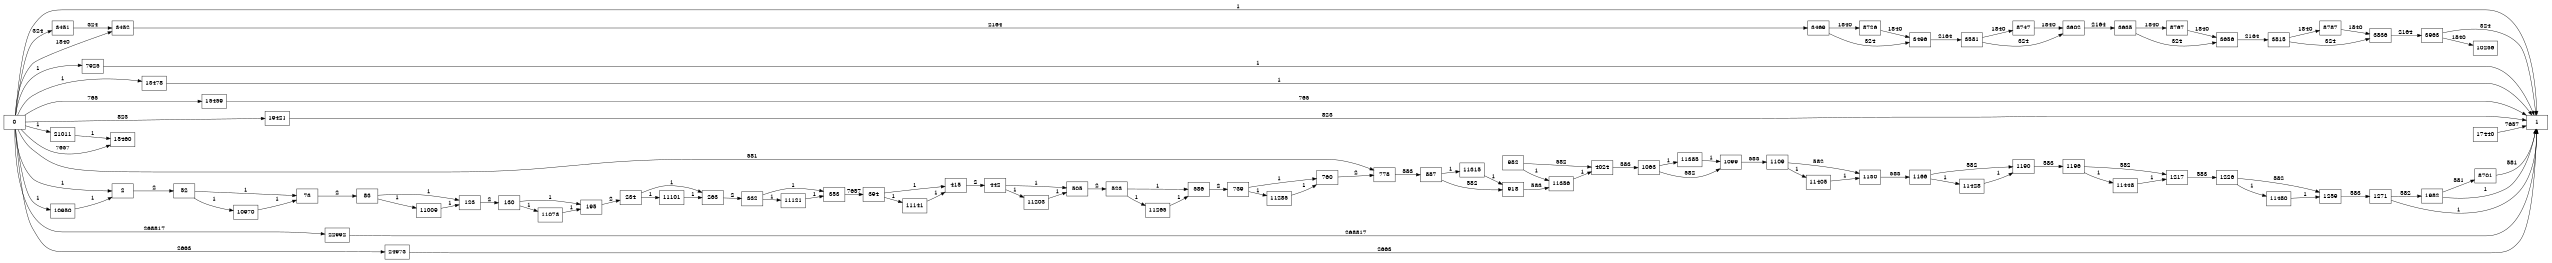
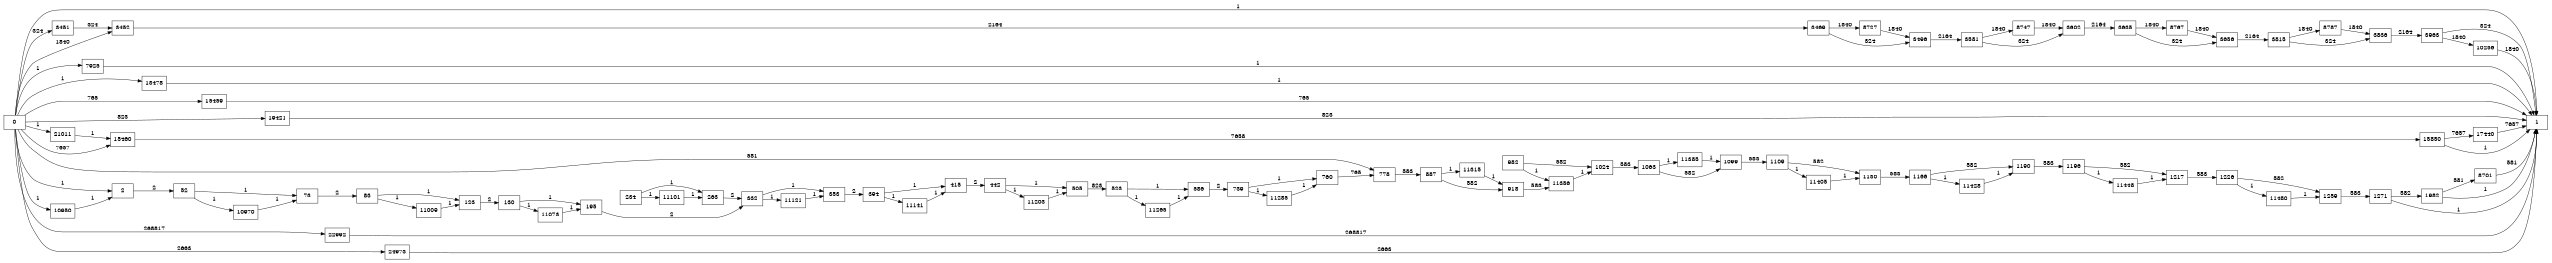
node "8726": label "8726" -> "8727"
edge "10256" -> "1": added, label "1840"
node "15850": added
node "4024": label "4024" -> "1024"
edge "760" -> "778": label "2" -> "765"
edge "505" -> "523": label "2" -> "823"
edge "353" -> "394": label "7657" -> "2"
edge "195" -> "234": now "195" -> "332"
